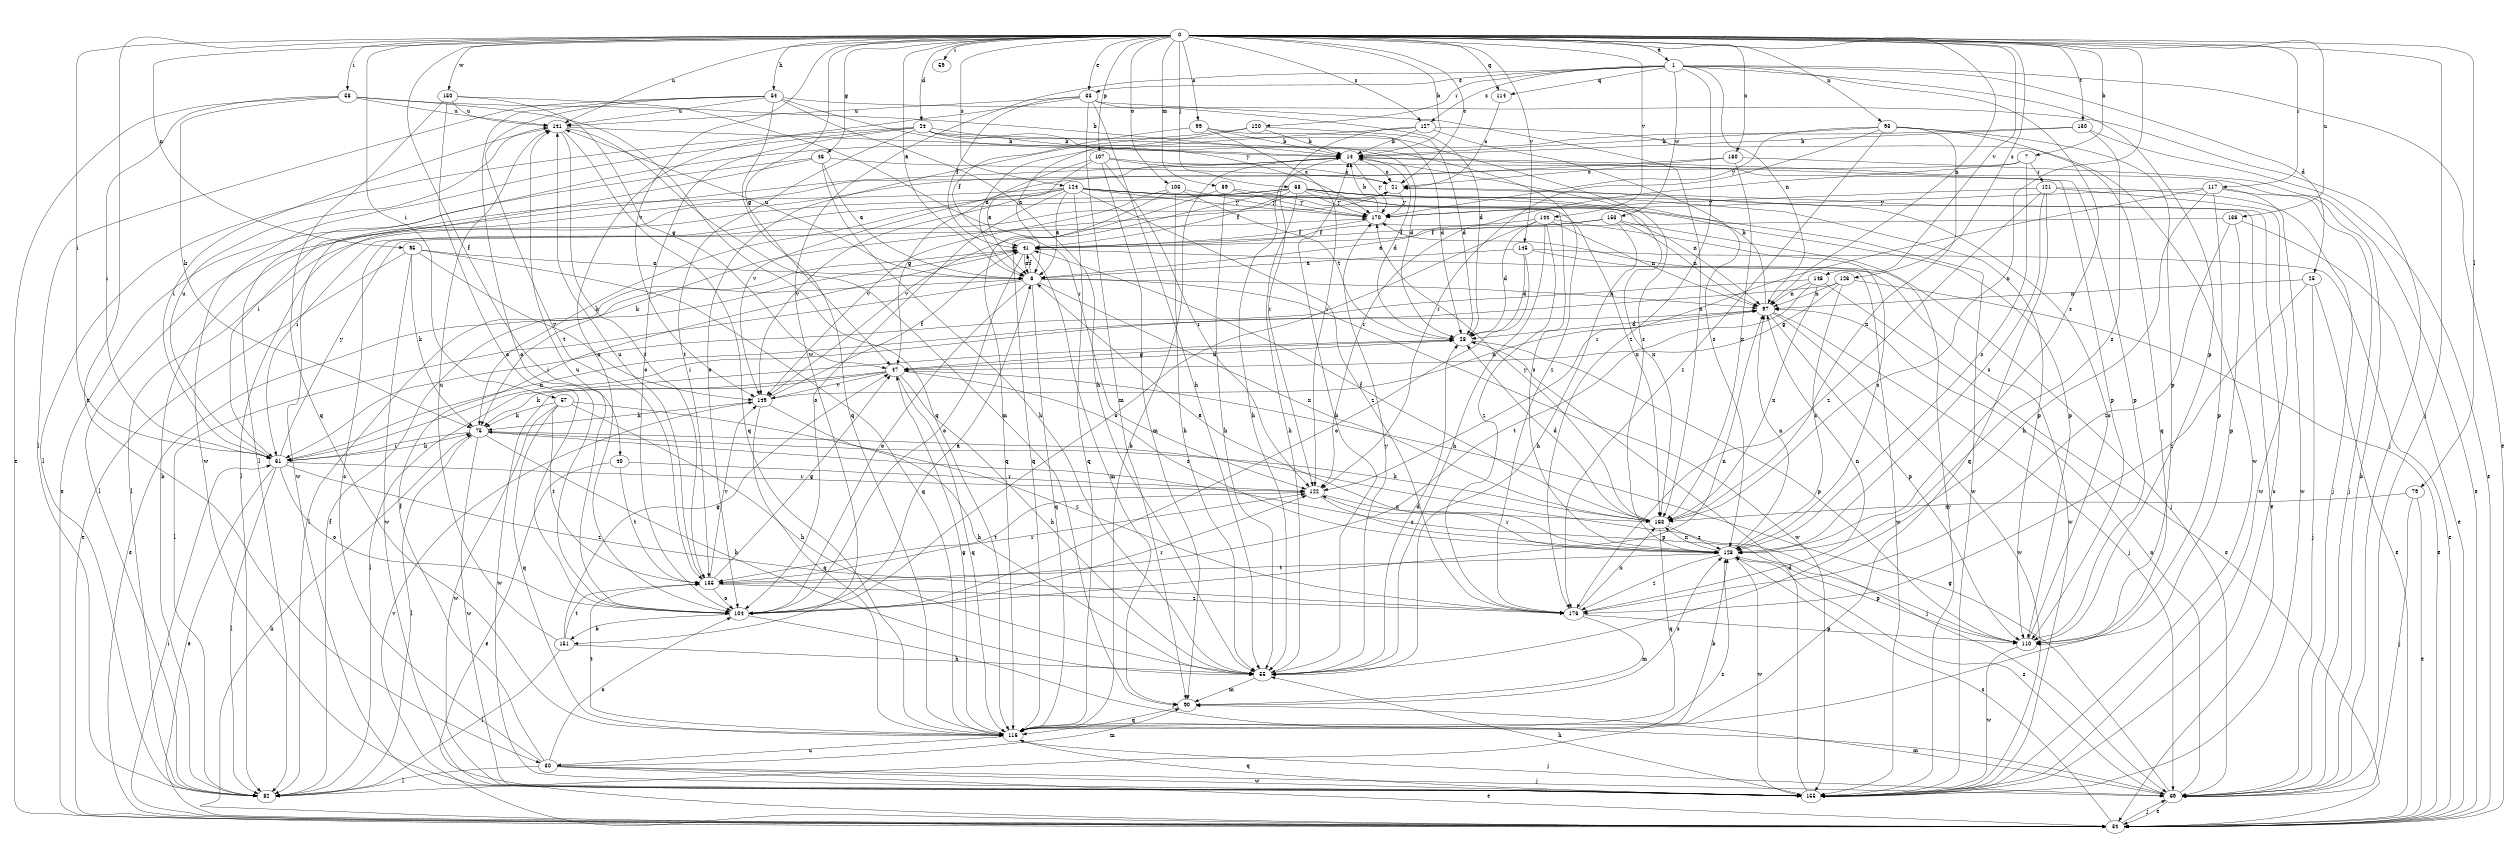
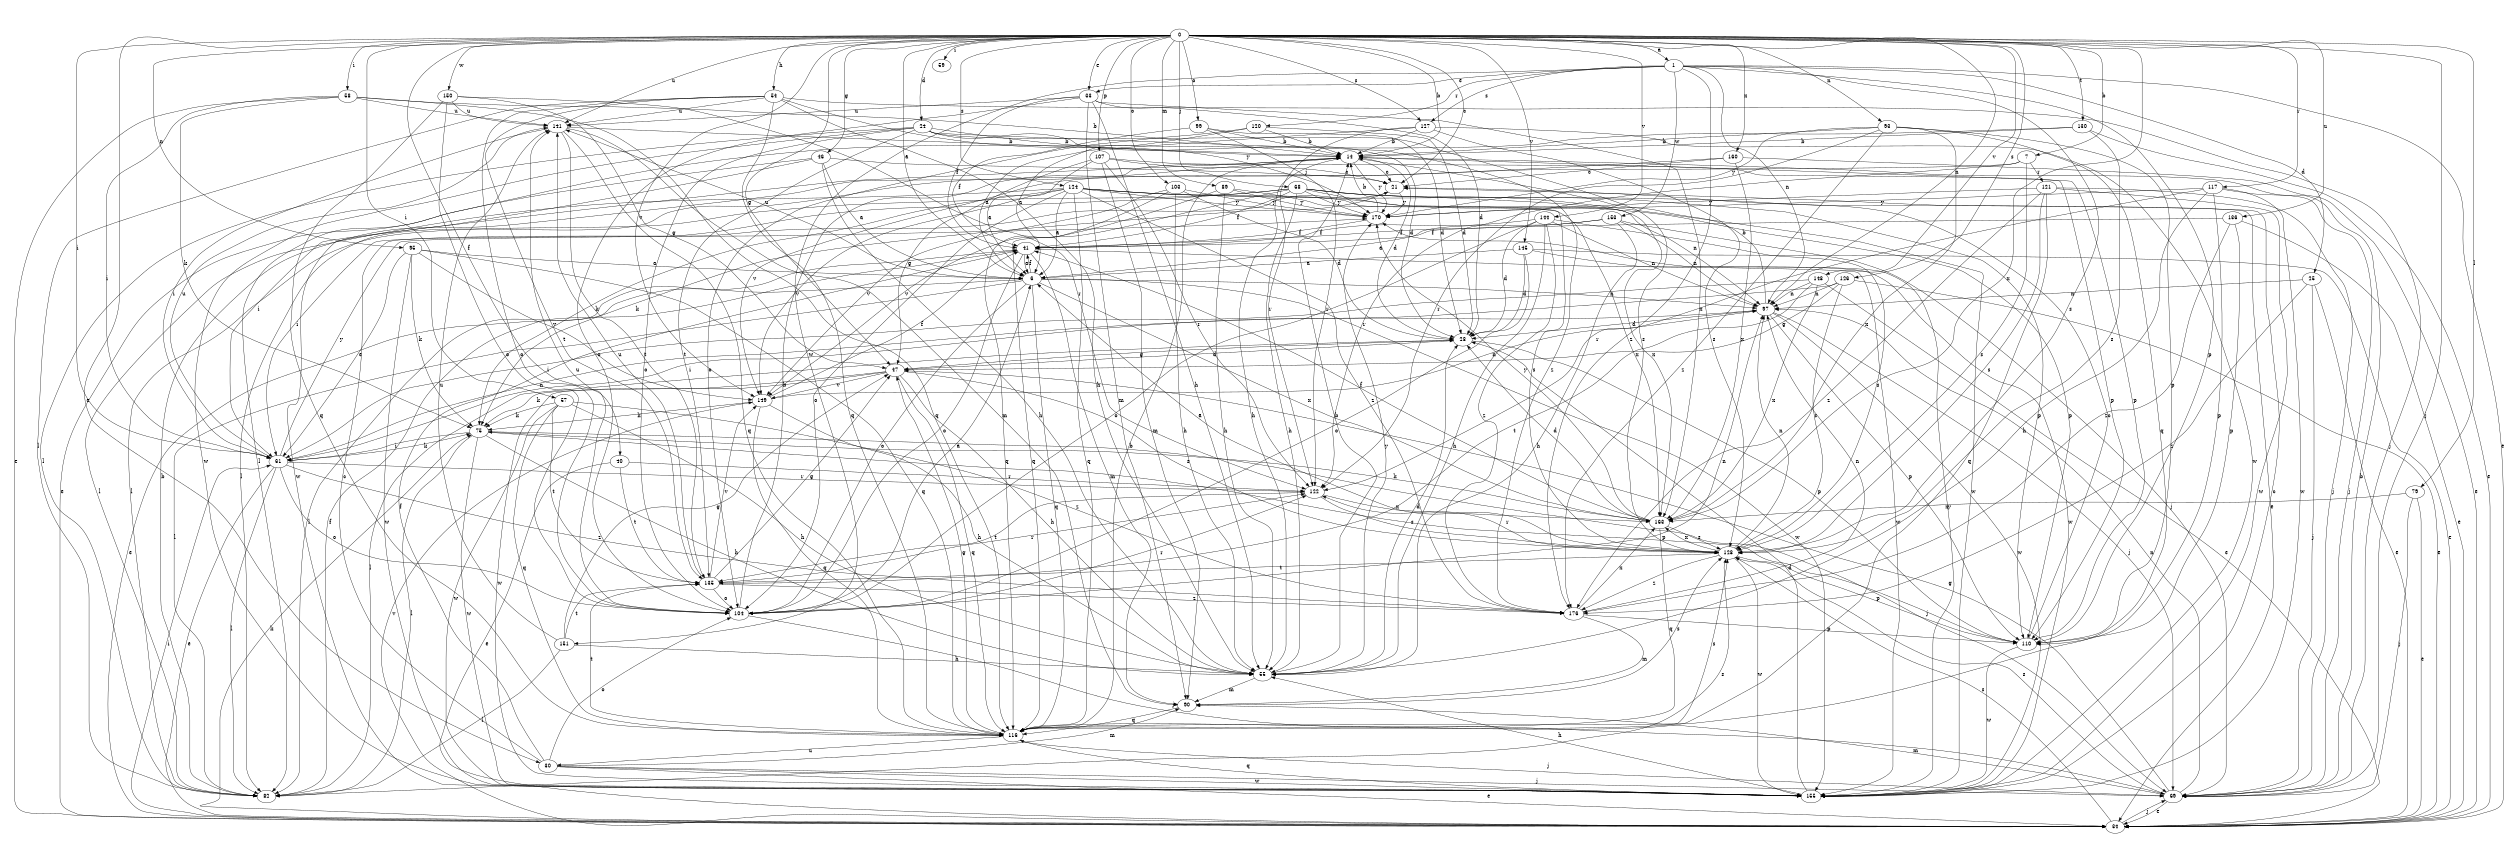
node "114": removed
edge "46" -> "21": label "c" -> "j"
edge "103" -> "28": label "t" -> "d"
edge "104" -> "151": now "104" -> "14"
edge "116" -> "128": label "b" -> "s"
edge "95" -> "34": now "95" -> "61"
edge "30" -> "82": removed, label "l"
